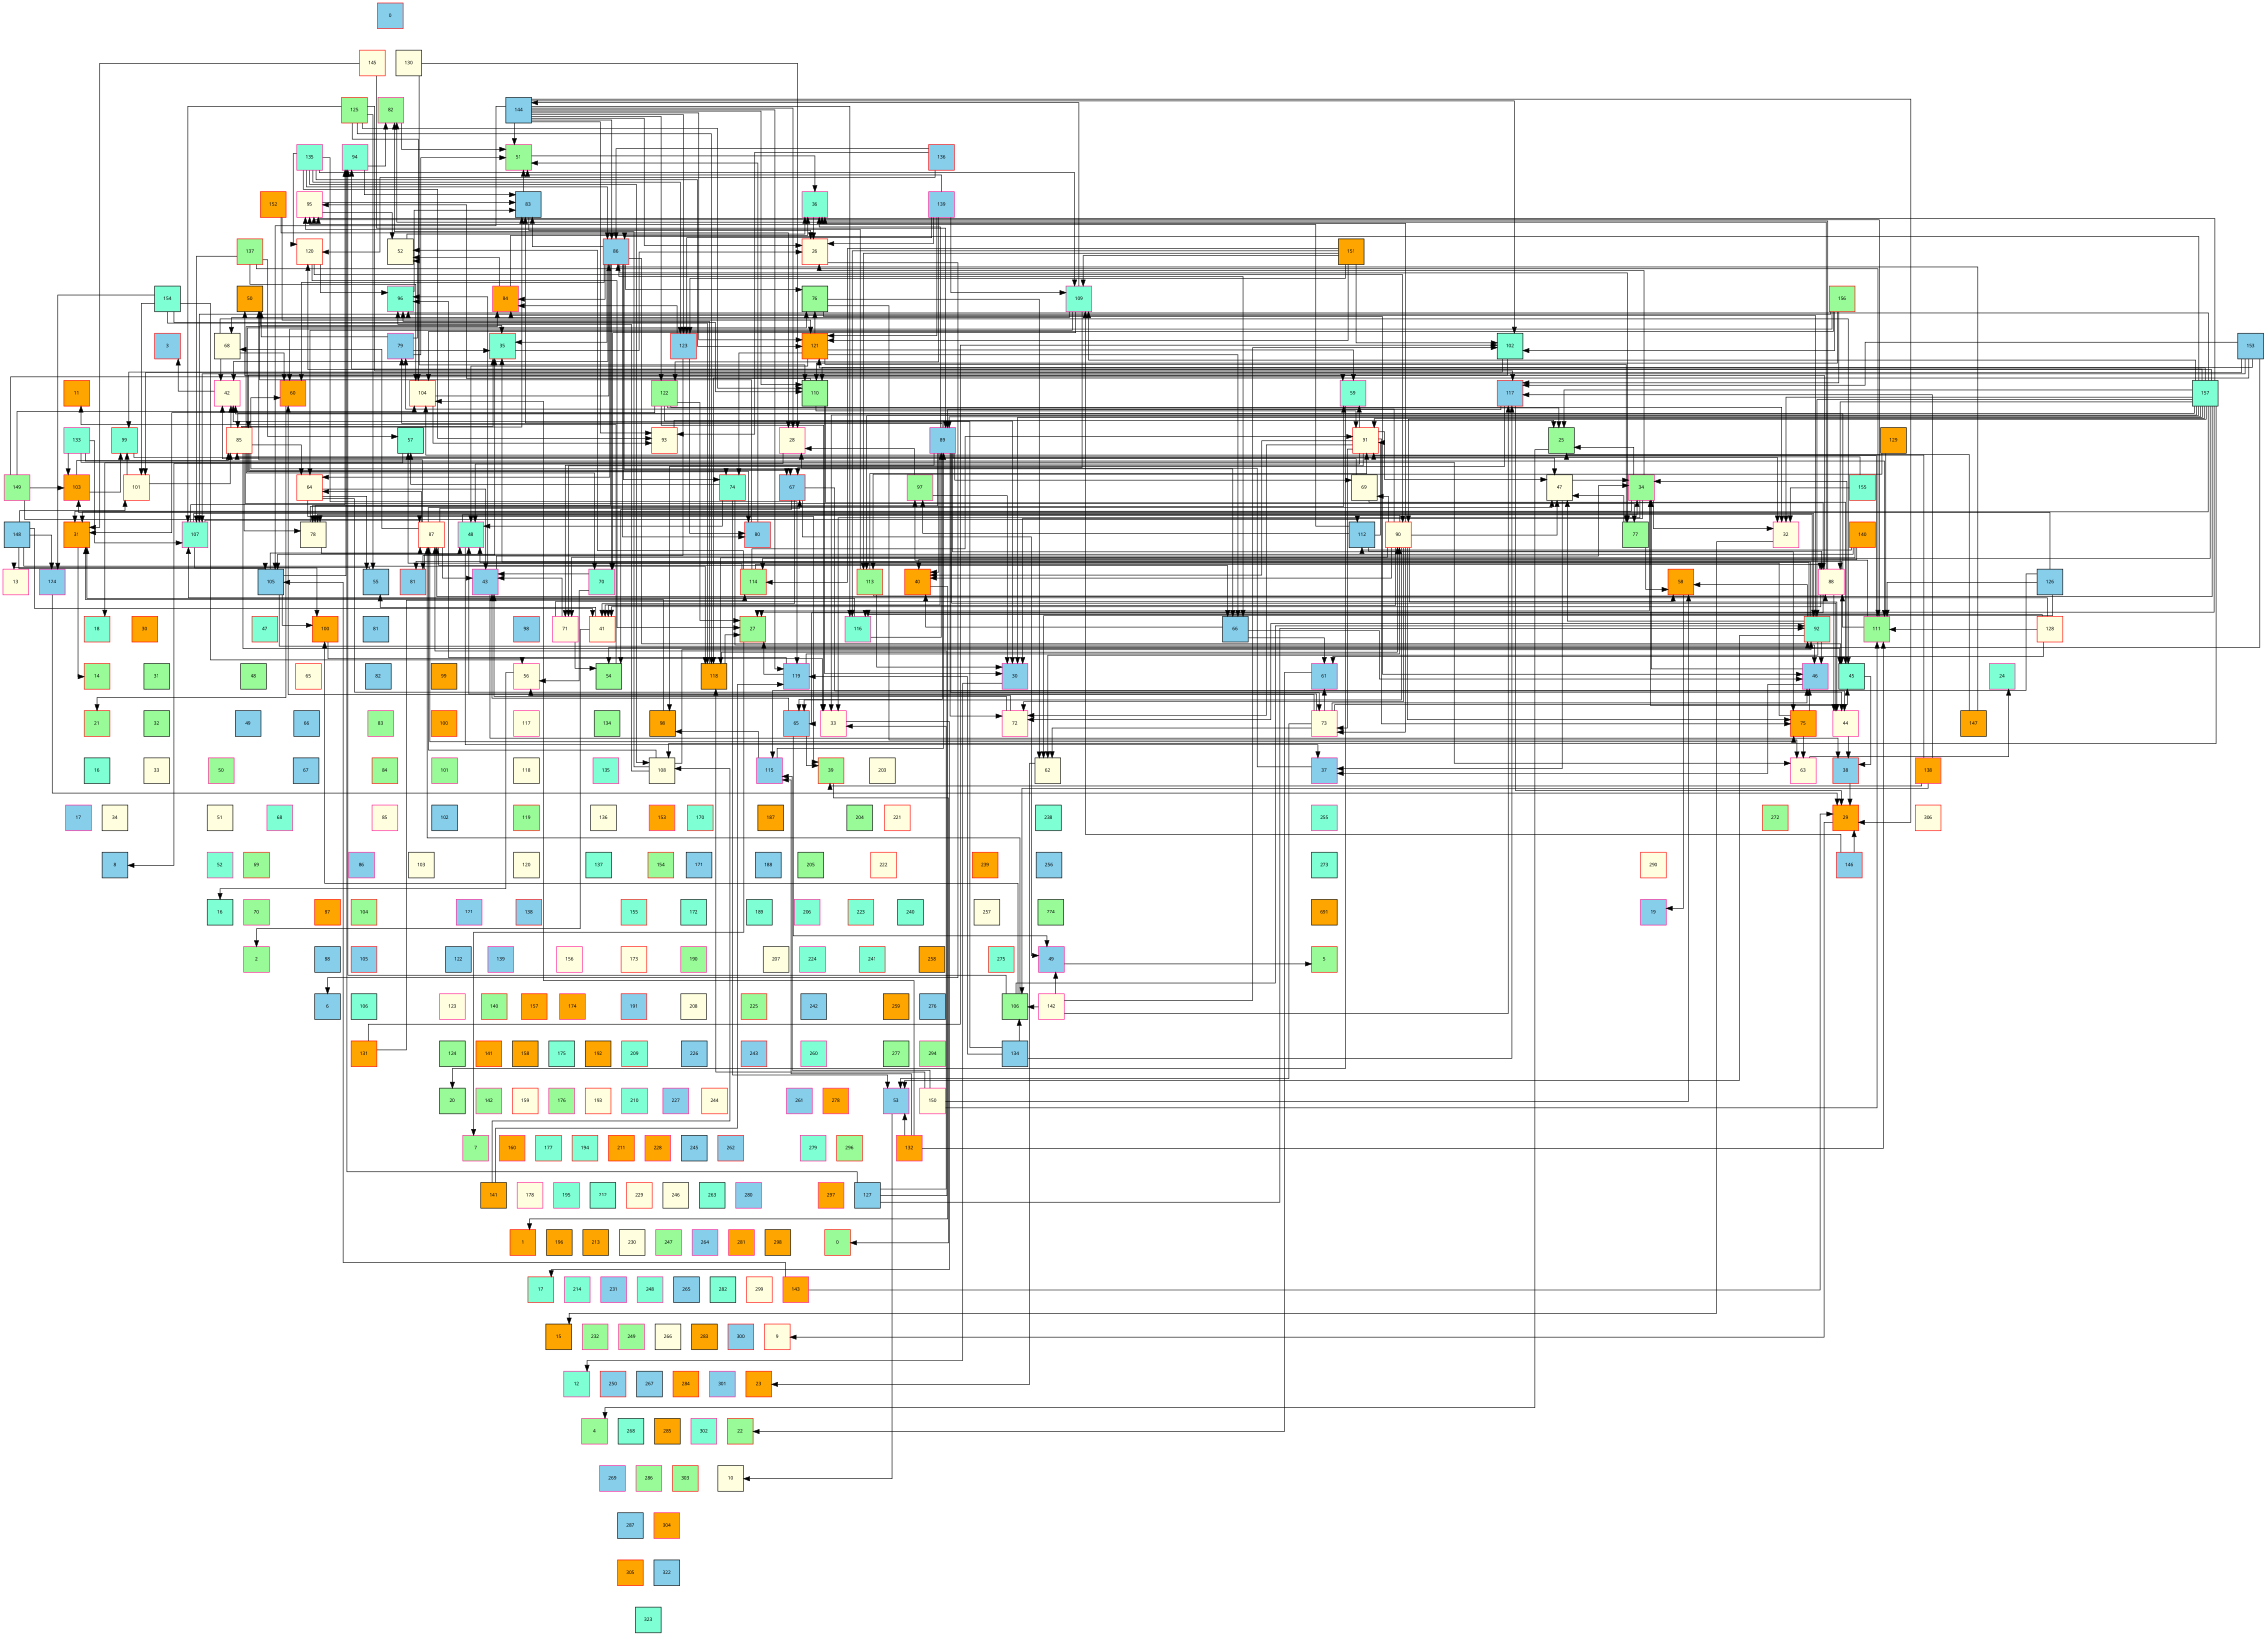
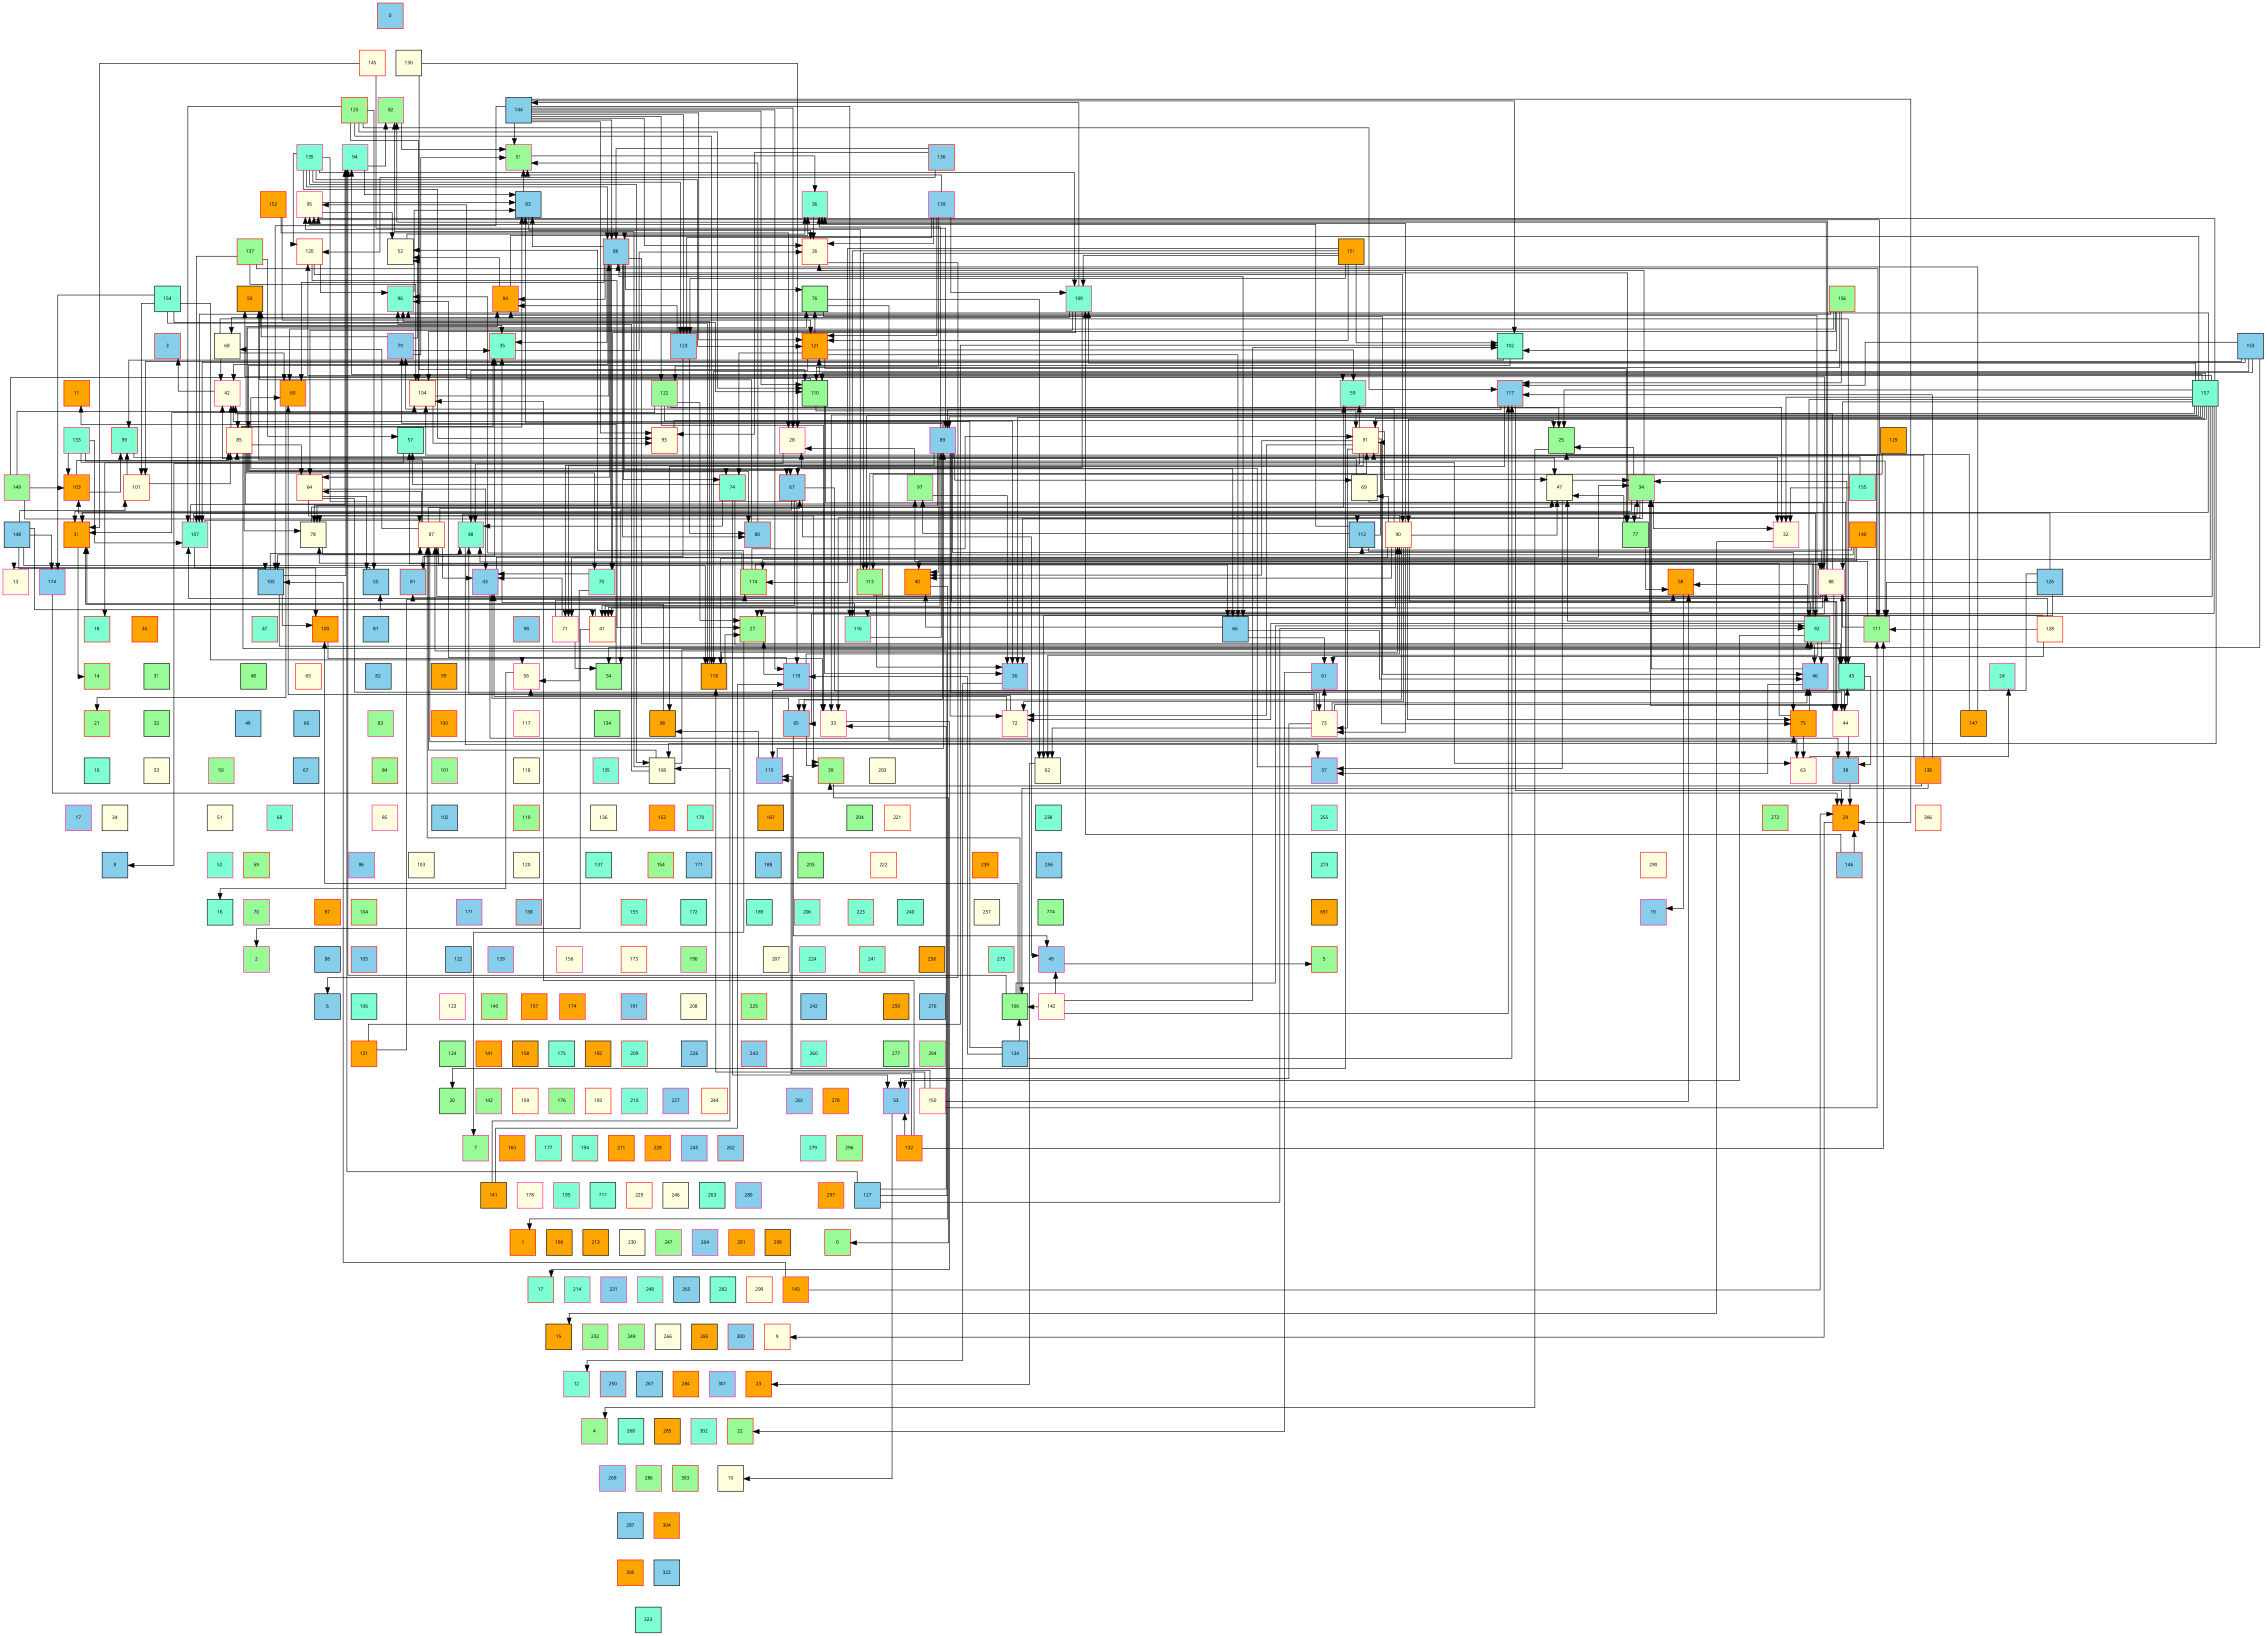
edge "129" -> "116": removed
node "245": color black -> deeppink
